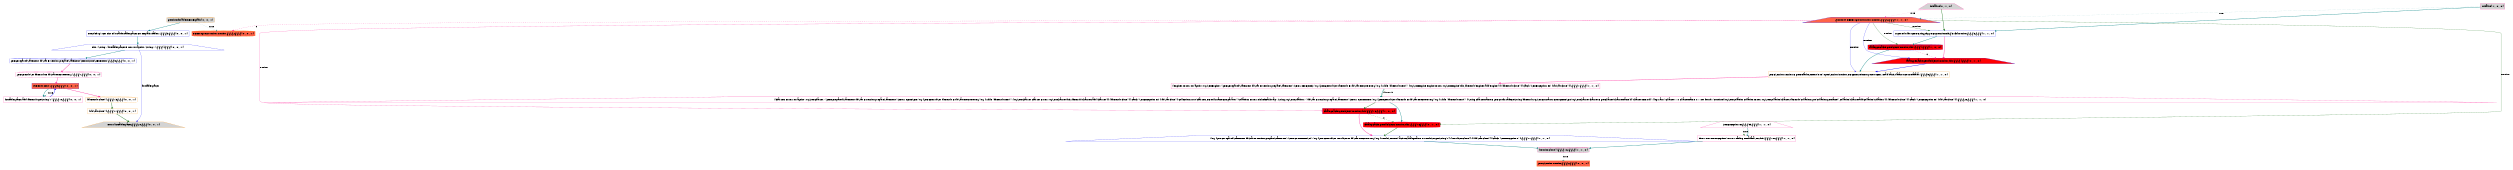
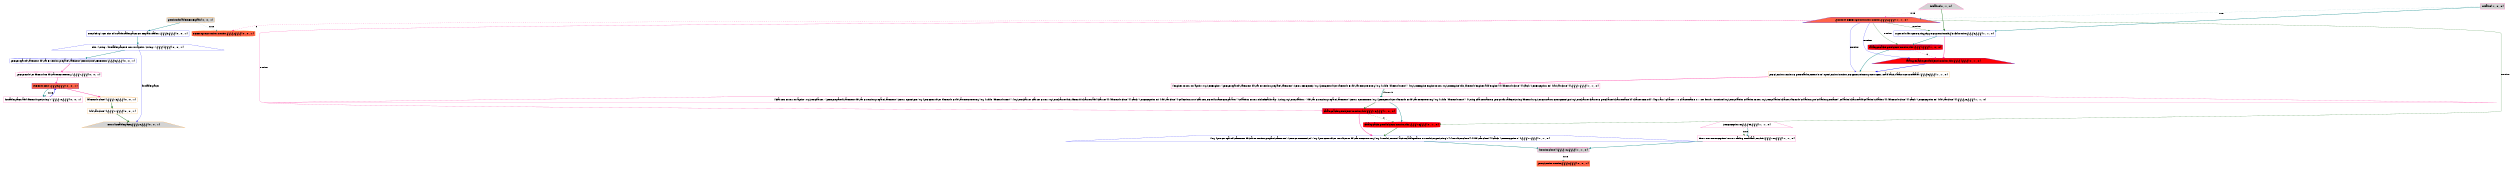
edge "{dbResult.close()}@@@13@@@['0', '0', '1']" -> "{dbStat.close()}@@@17@@@['0', '0', '1']": arrowhead tee -> normal
